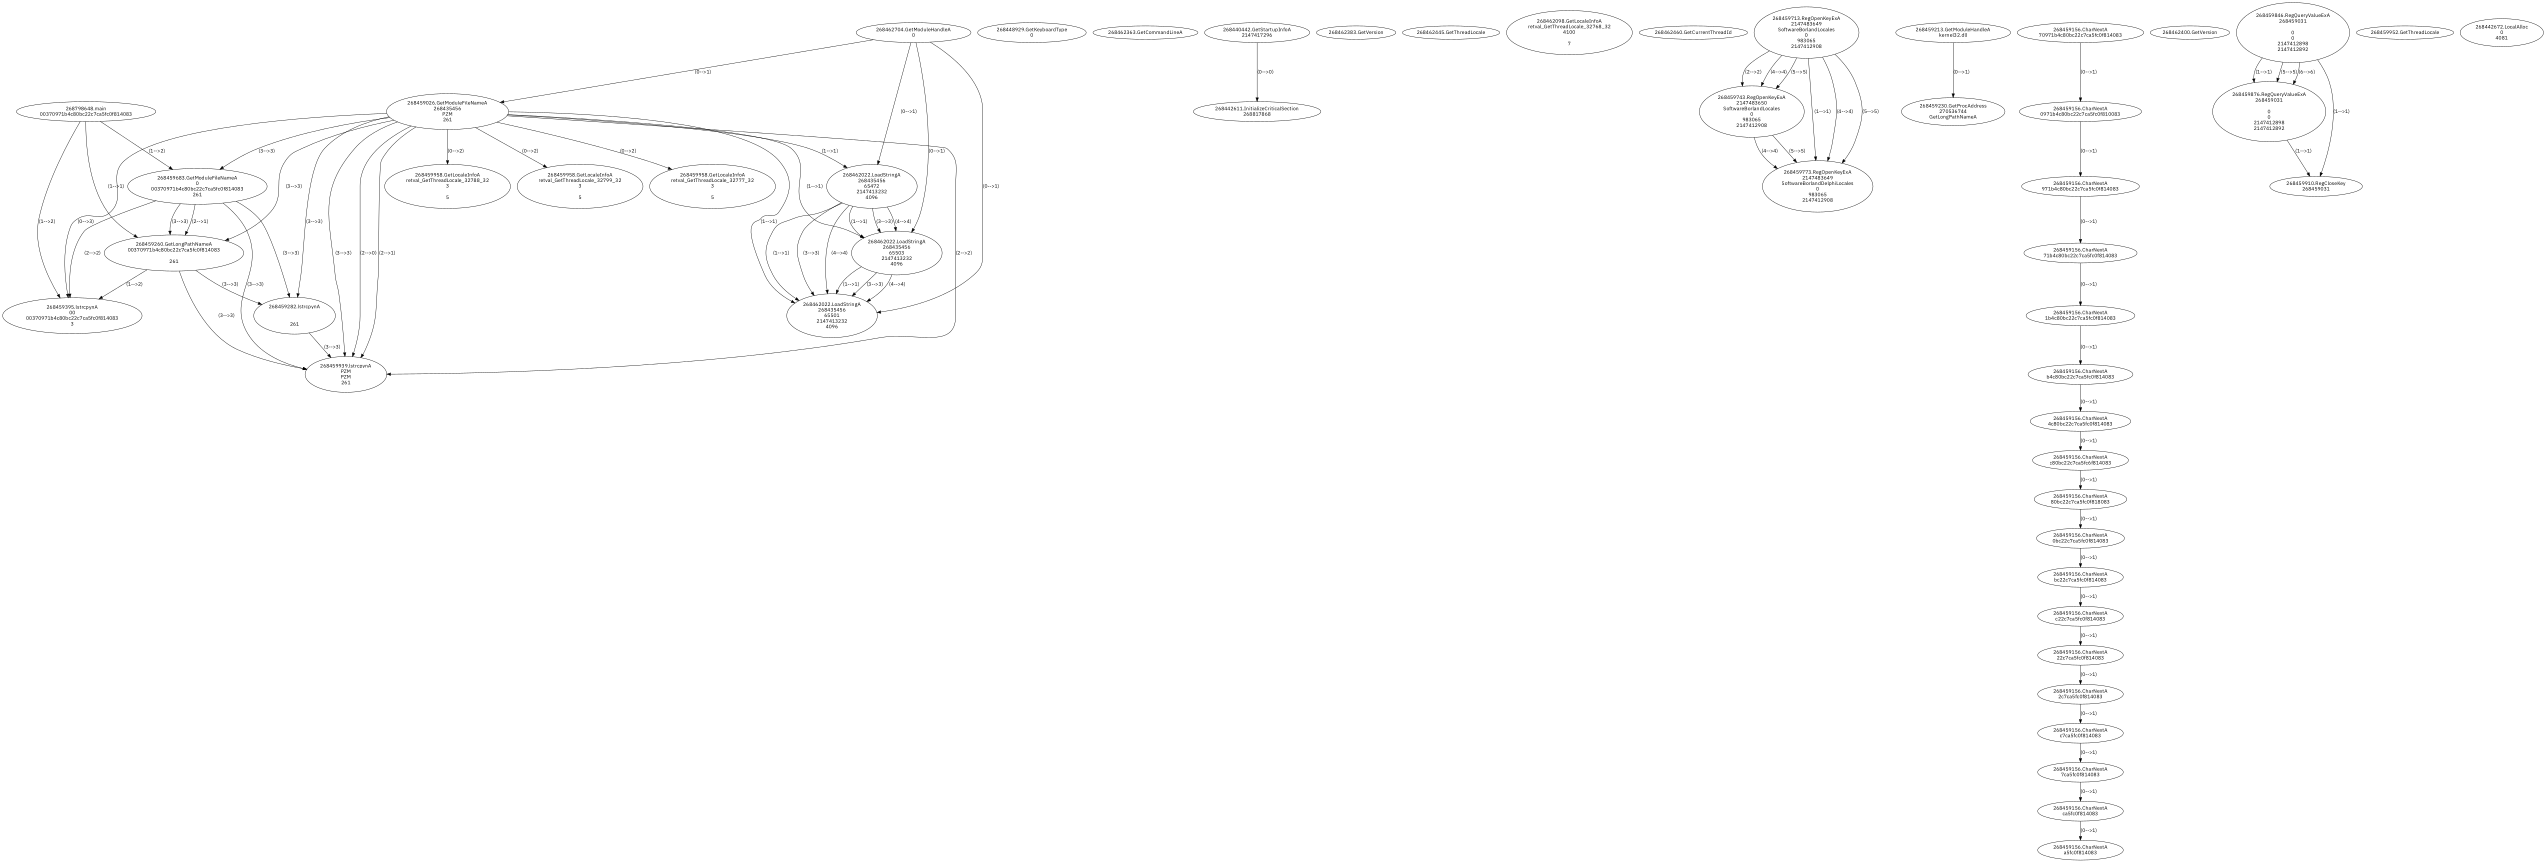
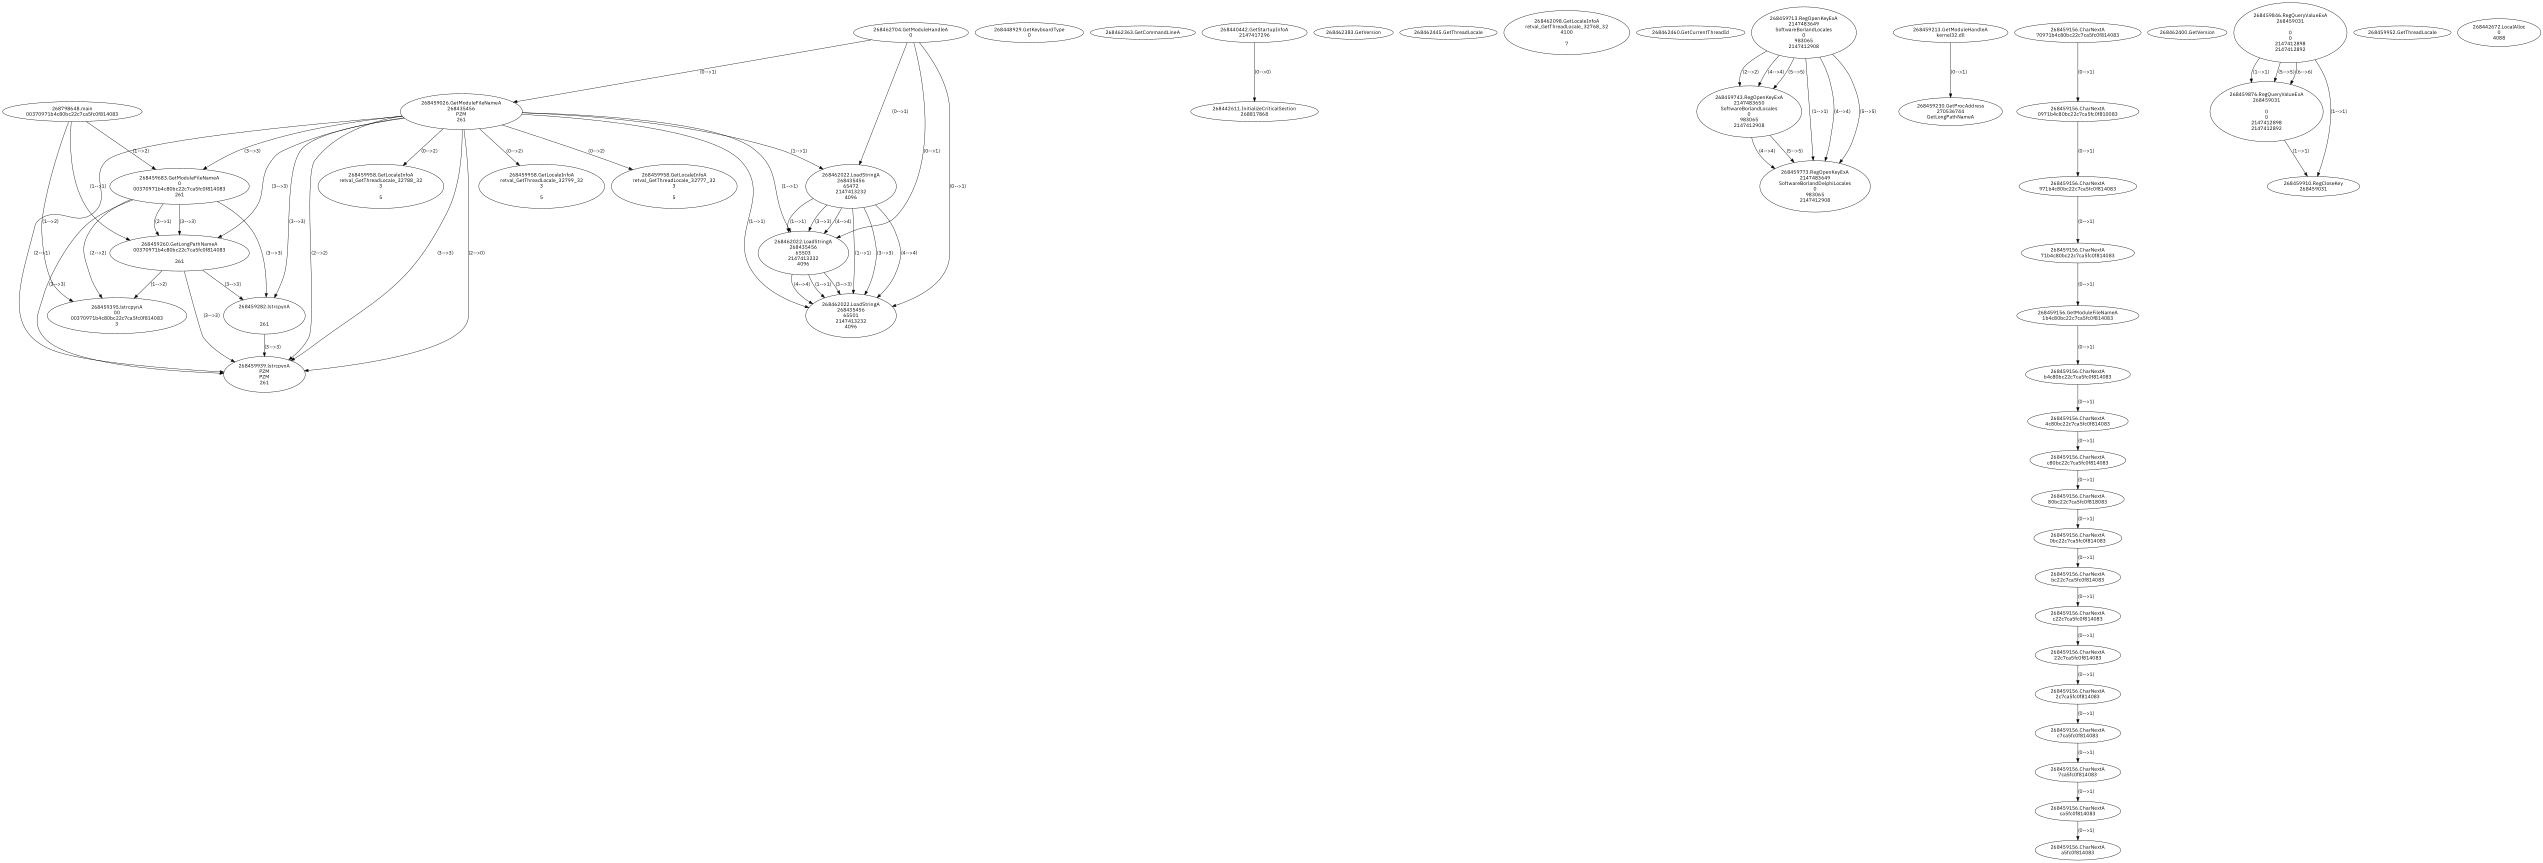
node "268442672.LocalAlloc 0 4081": label "268442672.LocalAlloc 0 4081" -> "268442672.LocalAlloc 0 4088"
edge "268459026.GetModuleFileNameA 268435456 PZM 261" -> "268459395.lstrcpynA 00 00370971b4c80bc22c7ca5fc0f814083 3": removed, label "(0-->3)"
node "268459156.CharNextA 1b4c80bc22c7ca5fc0f814083": label "268459156.CharNextA 1b4c80bc22c7ca5fc0f814083" -> "268459156.GetModuleFileNameA 1b4c80bc22c7ca5fc0f814083"
node "268459156.CharNextA c80bc22c7ca5fc6f814083": label "268459156.CharNextA c80bc22c7ca5fc6f814083" -> "268459156.CharNextA c80bc22c7ca5fc0f814083"
